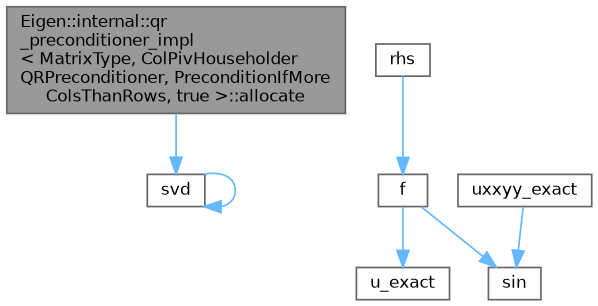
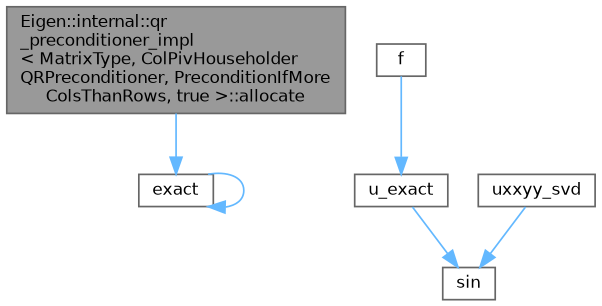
node "rhs": removed
node "svd": label "svd" -> "exact"
node "uxxyy_exact": label "uxxyy_exact" -> "uxxyy_svd"
edge "f" -> "sin": now "u_exact" -> "sin"
